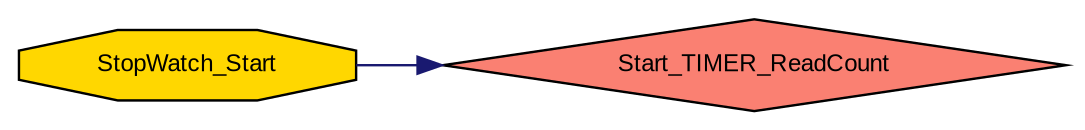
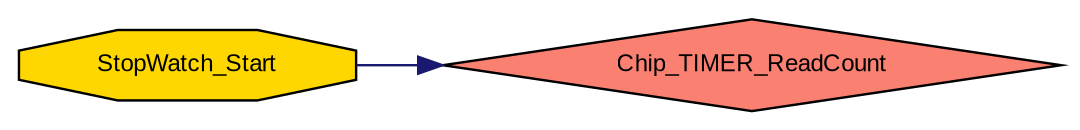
node "Start_TIMER_ReadCount": label "Start_TIMER_ReadCount" -> "Chip_TIMER_ReadCount"
